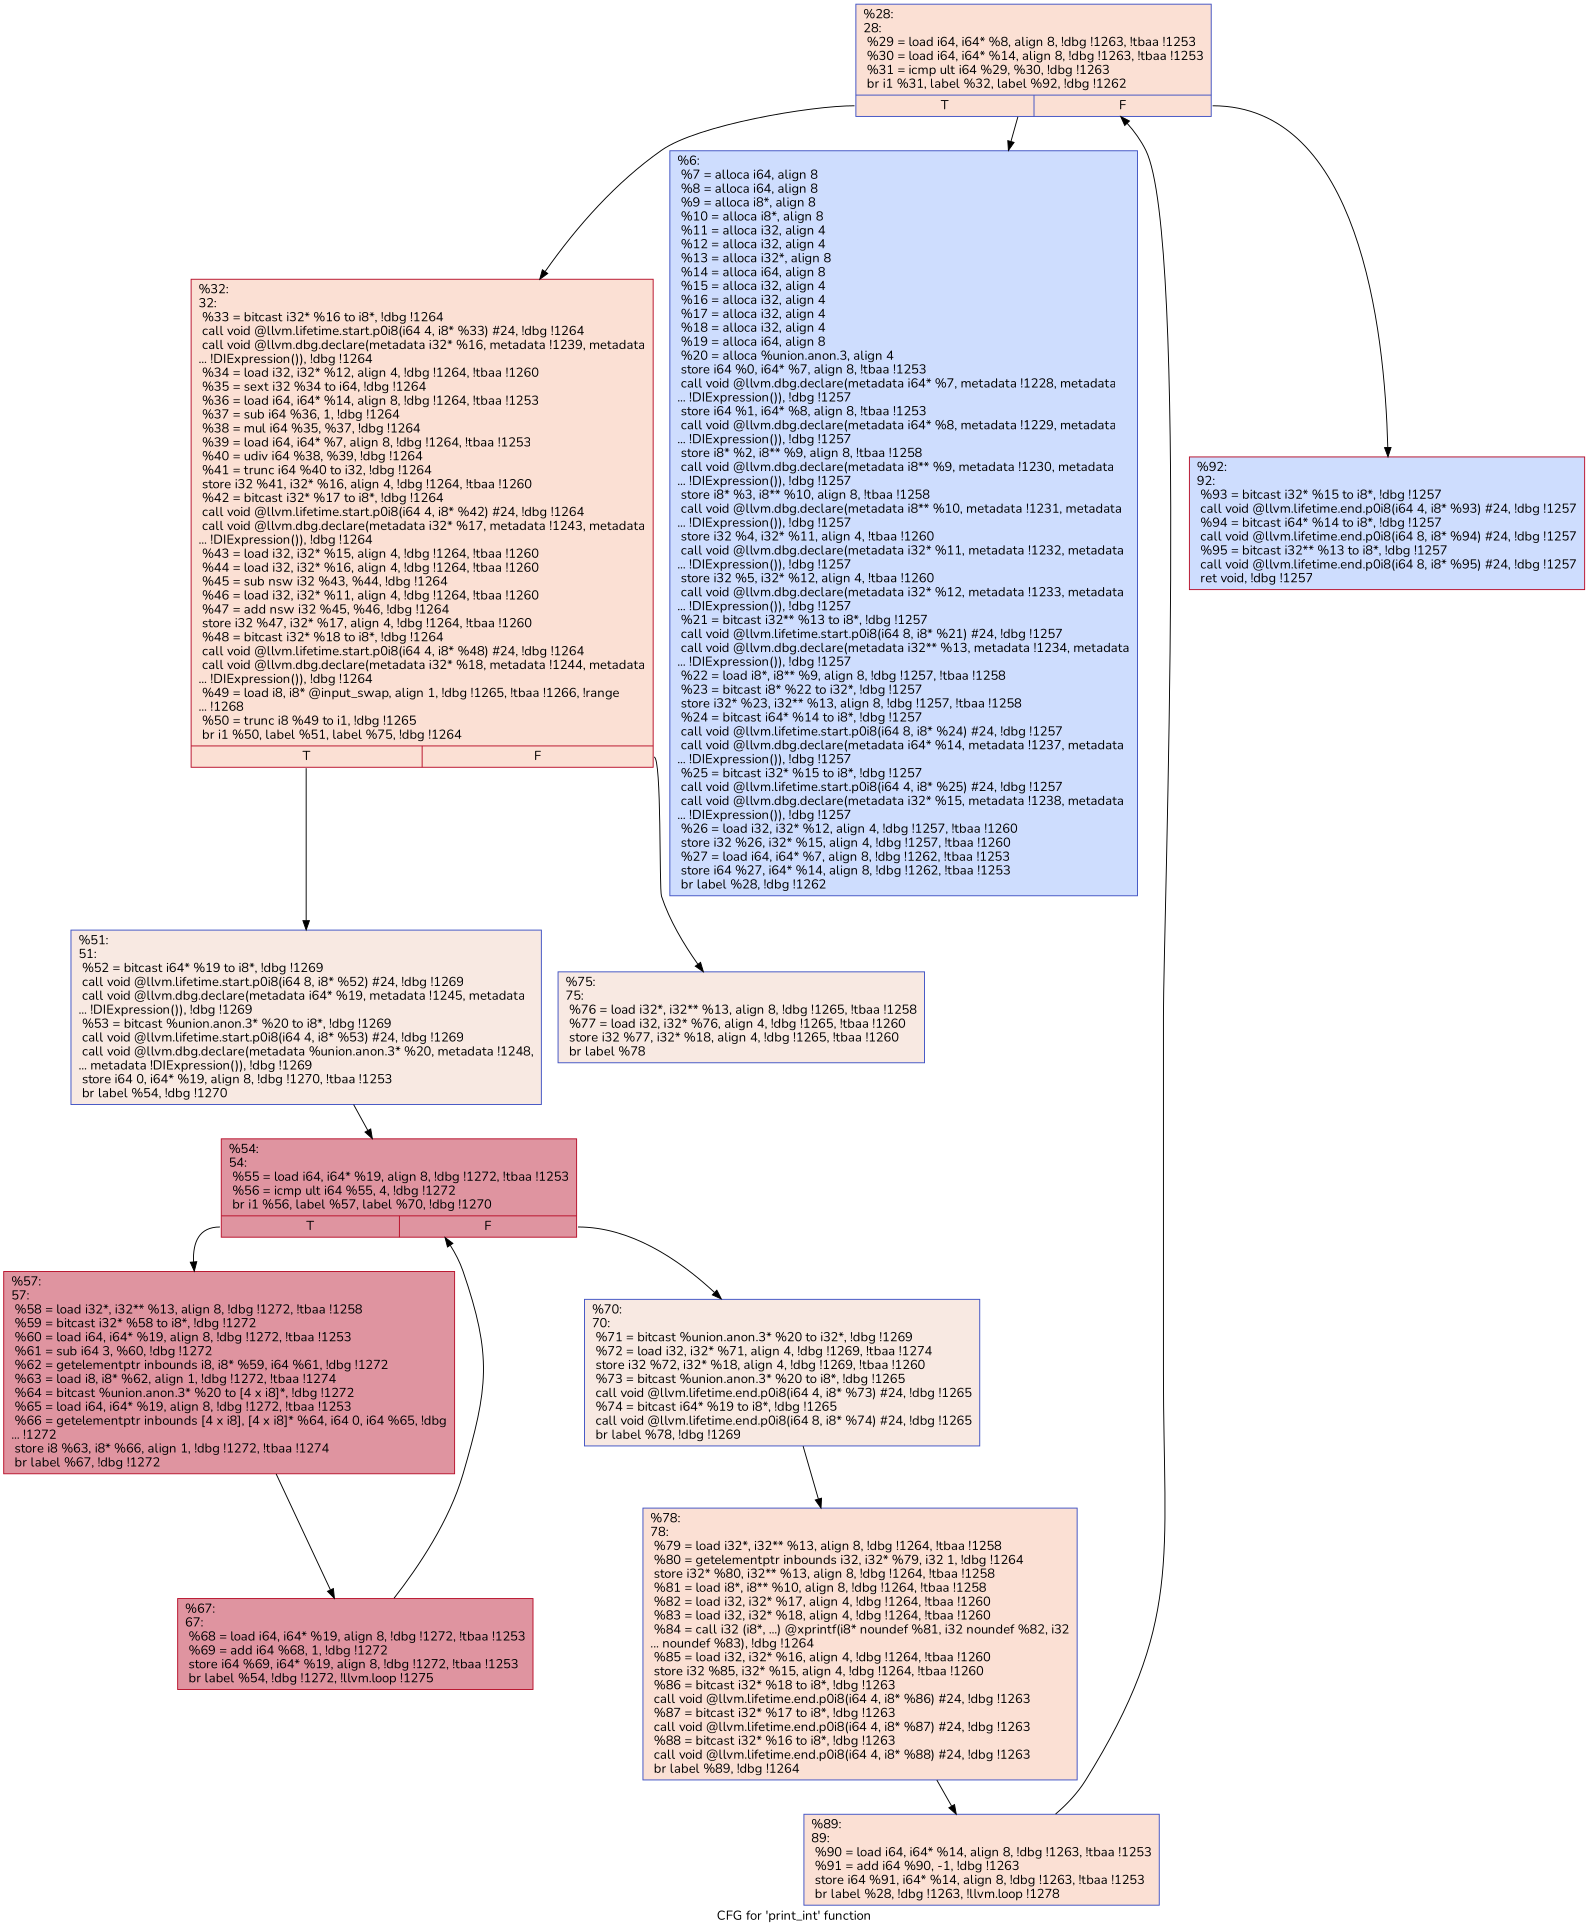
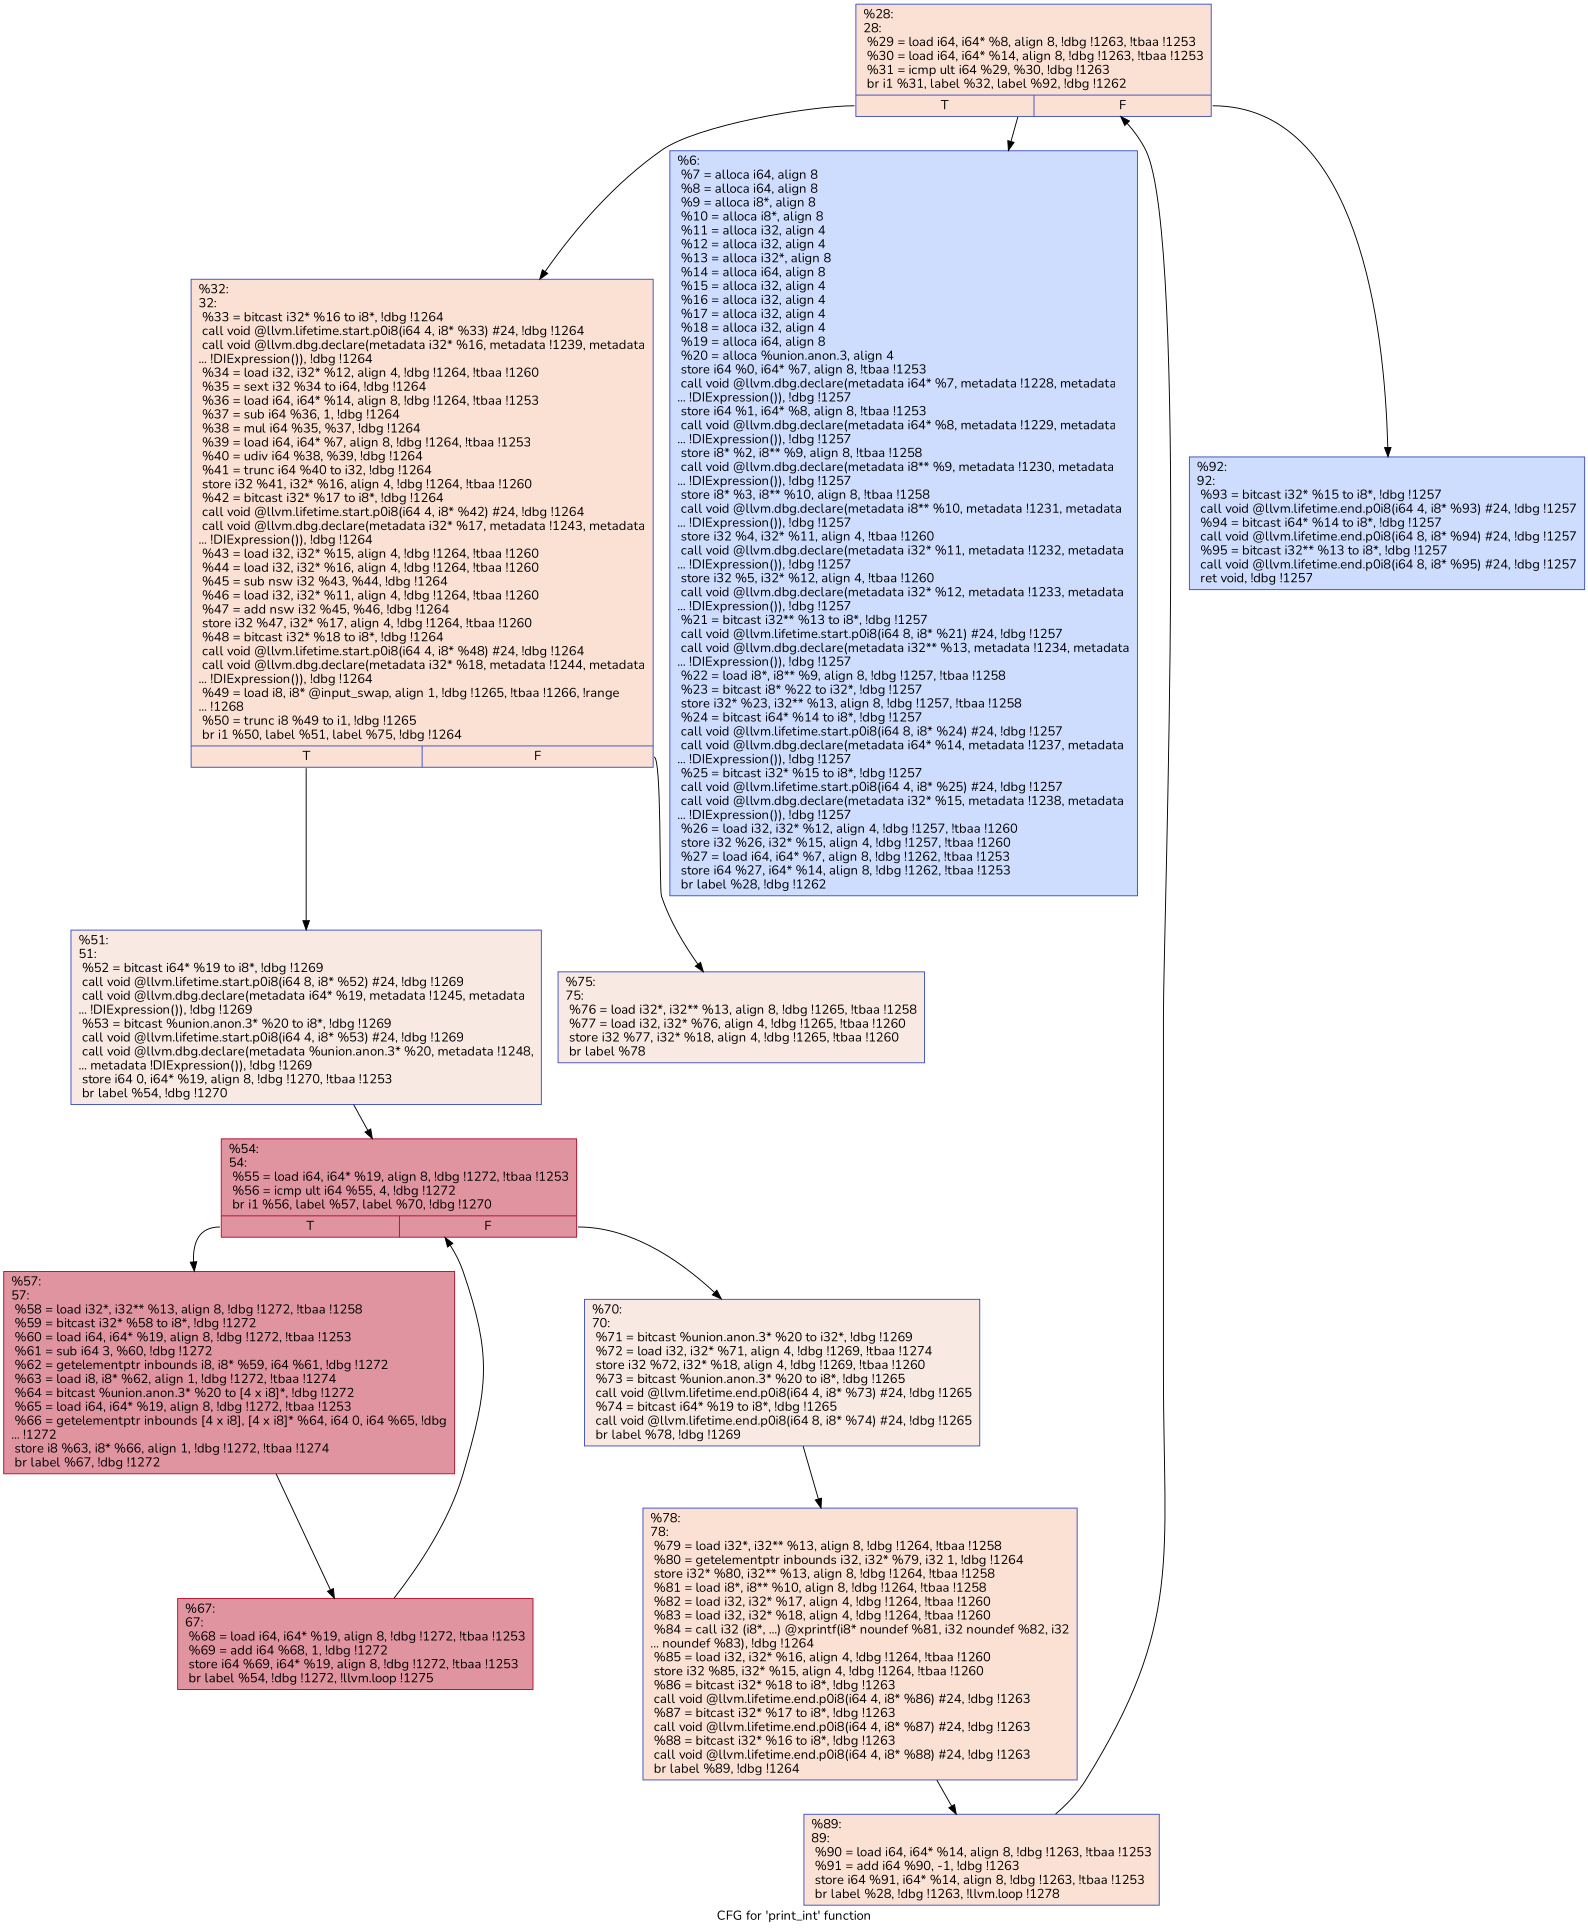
node "%32:": color #b70d28ff -> #3d50c3ff
node "%92:": color #b70d28ff -> #3d50c3ff
